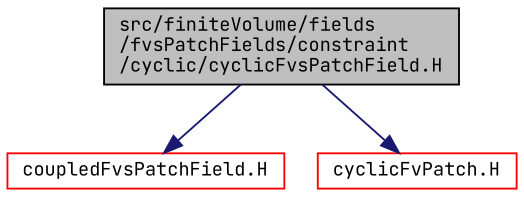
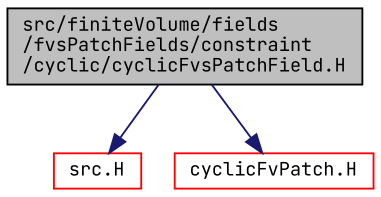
node "coupledFvsPatchField.H": label "coupledFvsPatchField.H" -> "src.H"
